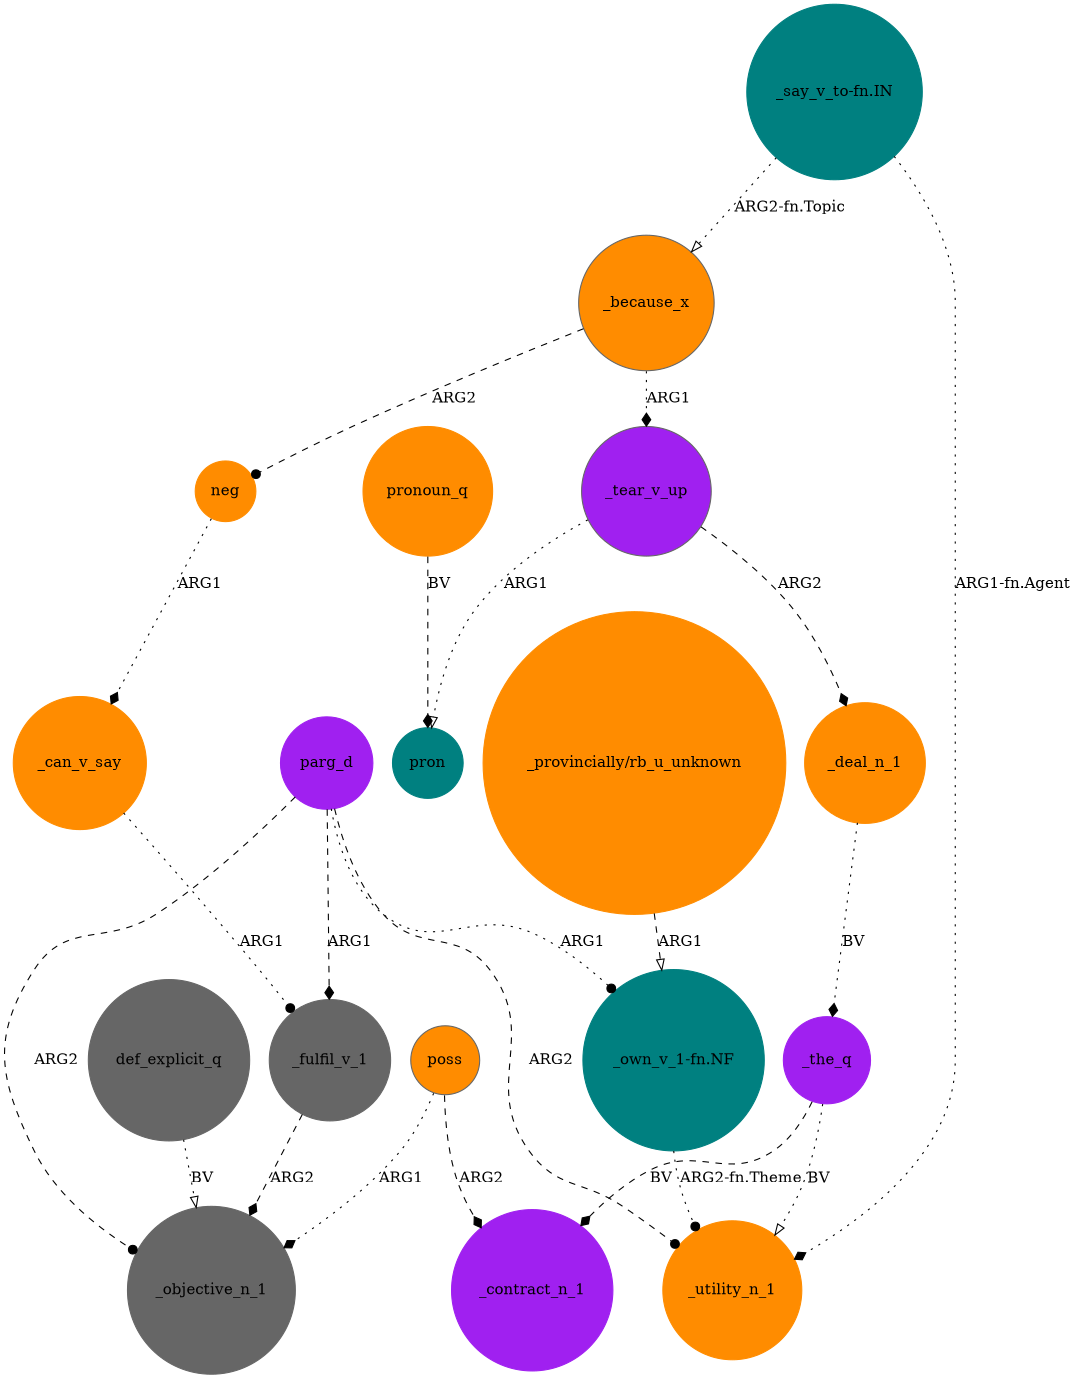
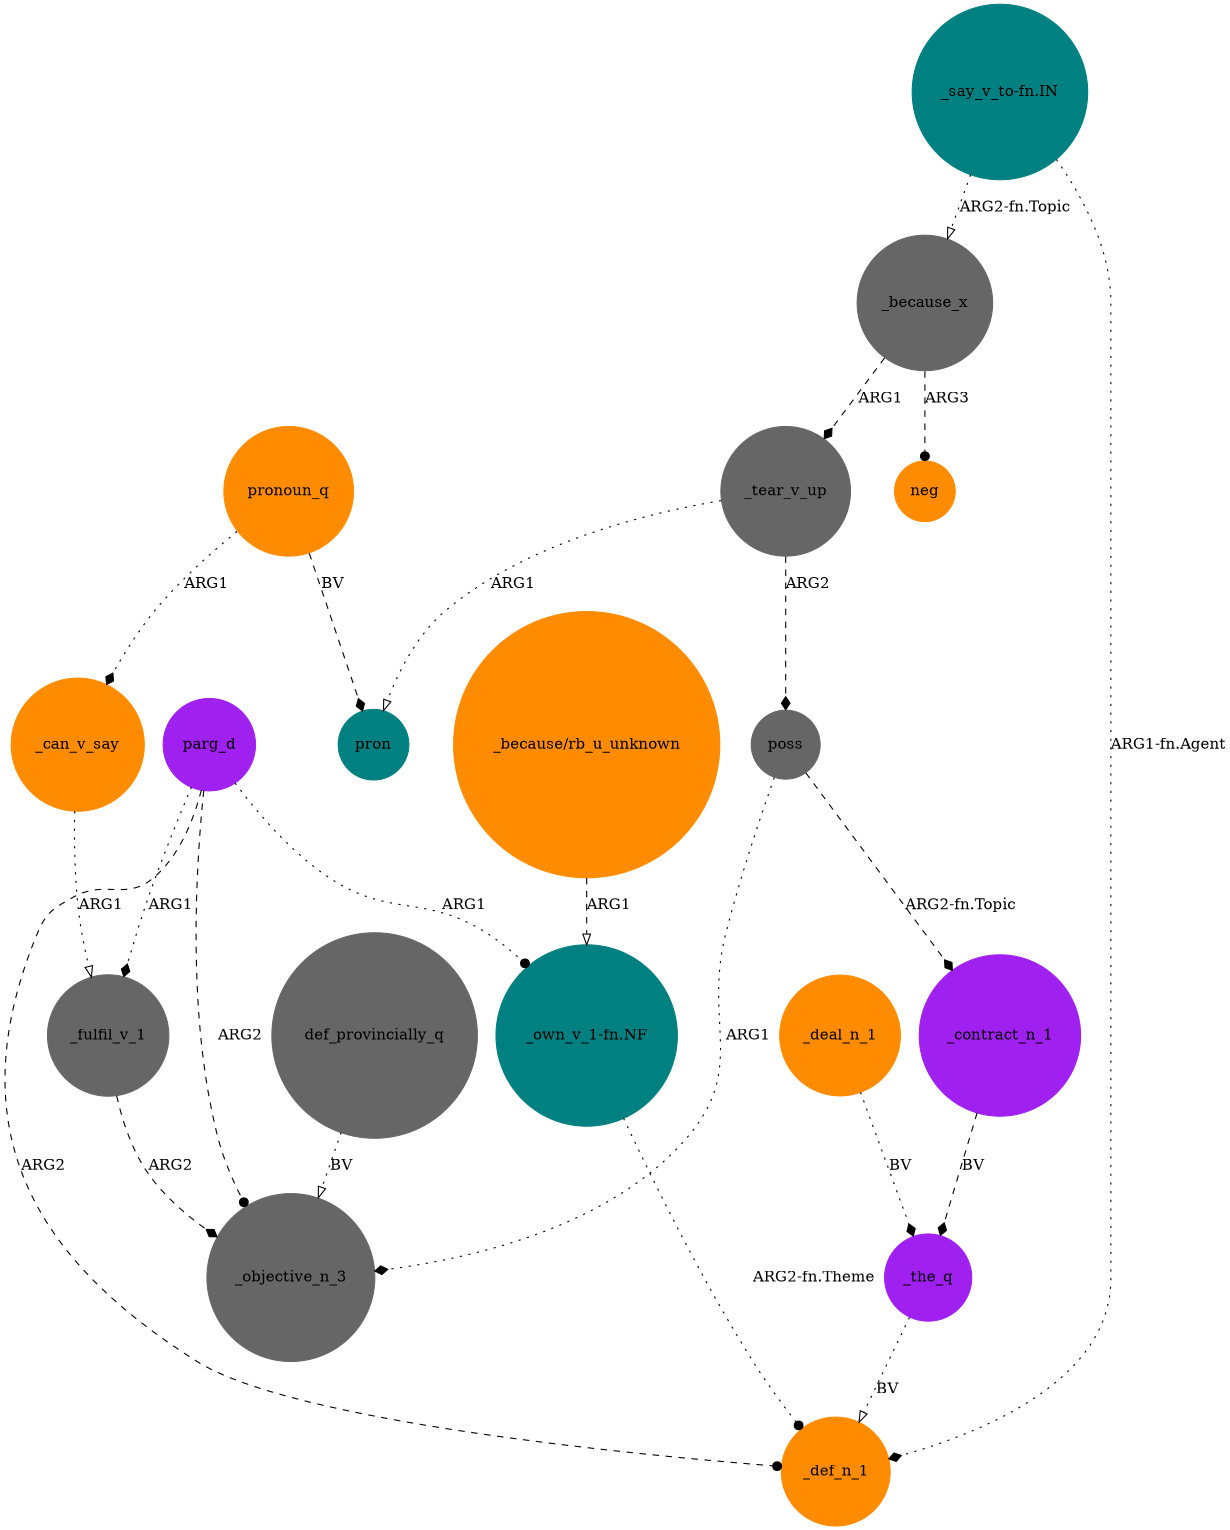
node "_because_x": fillcolor darkorange -> gray40
edge "_because_x" -> "_tear_v_up": style dotted -> dashed
edge "_because_x" -> "neg": label "ARG2" -> "ARG3"
node "_tear_v_up": fillcolor purple -> gray40
edge "_tear_v_up" -> "_deal_n_1": now "_tear_v_up" -> "poss"
edge "neg" -> "_can_v_say": now "pronoun_q" -> "_can_v_say"
node "_provincially/rb_u_unknown": label "_provincially/rb_u_unknown" -> "_because/rb_u_unknown"
edge "parg_d" -> "_fulfil_v_1": style dashed -> dotted
edge "_can_v_say" -> "_fulfil_v_1": arrowhead dot -> onormal
node "def_explicit_q": label "def_explicit_q" -> "def_provincially_q"
node "poss": fillcolor darkorange -> gray40
edge "_the_q" -> "_contract_n_1": reversed
edge "poss" -> "_contract_n_1": label "ARG2" -> "ARG2-fn.Topic"
node "_objective_n_1": label "_objective_n_1" -> "_objective_n_3"
node "_utility_n_1": label "_utility_n_1" -> "_def_n_1"
